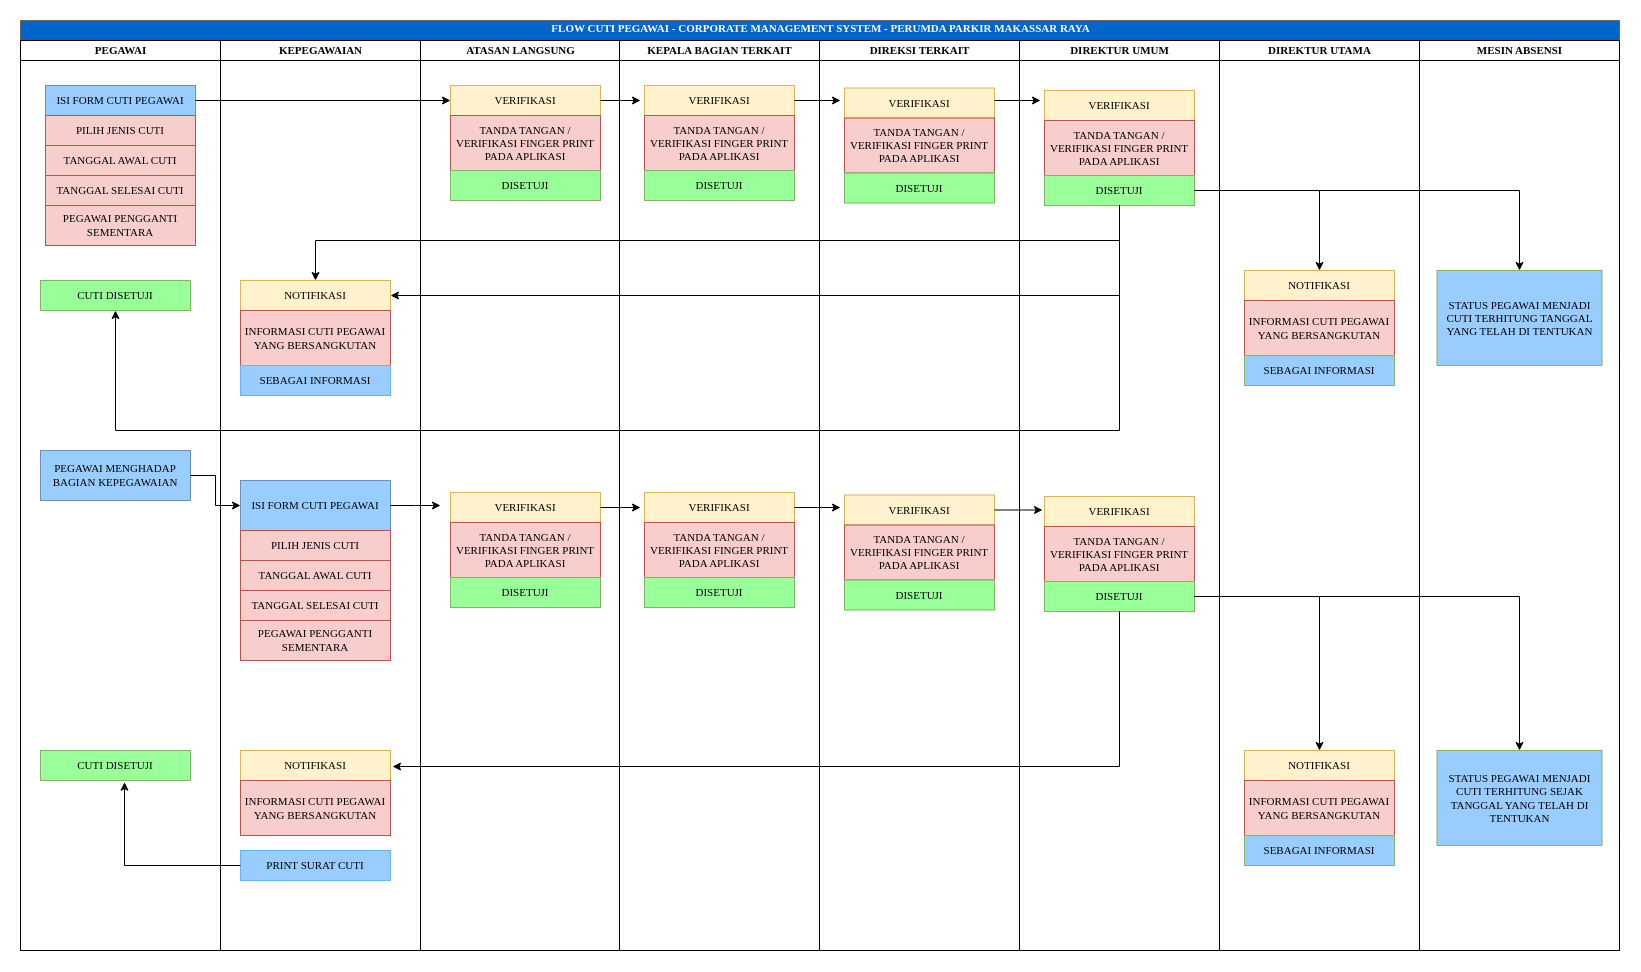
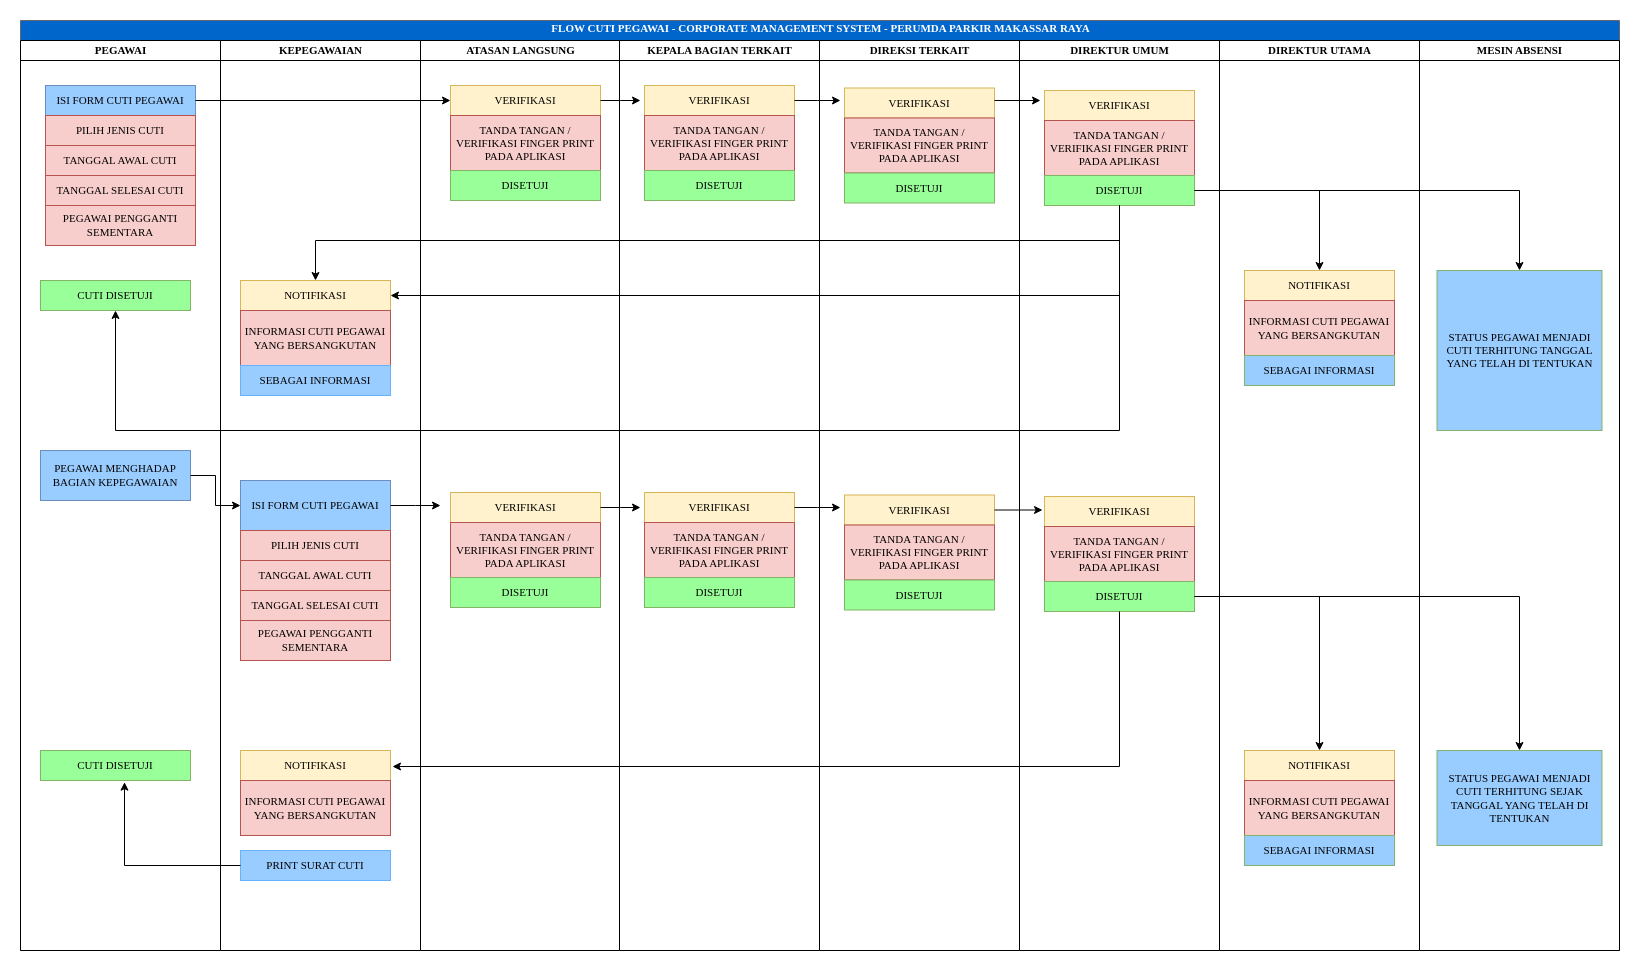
node "STATUS PEGAWAI MENJADI CUTI TERHITUNG TANGGAL YANG TELAH DI TENTUKAN": size 165x95 -> 165x160
